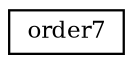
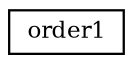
node "order7": label "order7" -> "order1"
